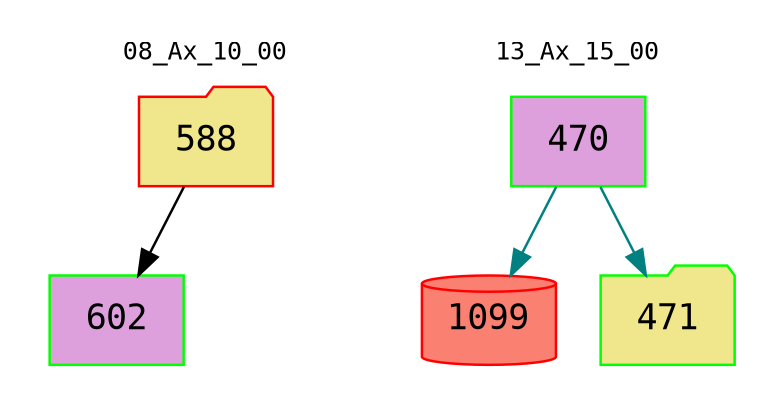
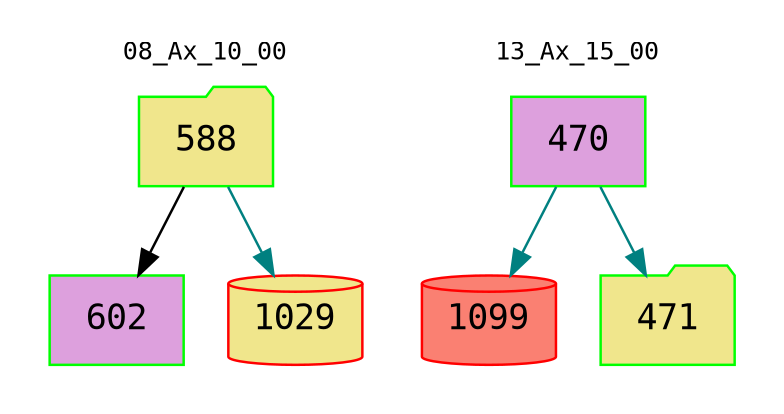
node "588": color red -> green
node "1029": added
